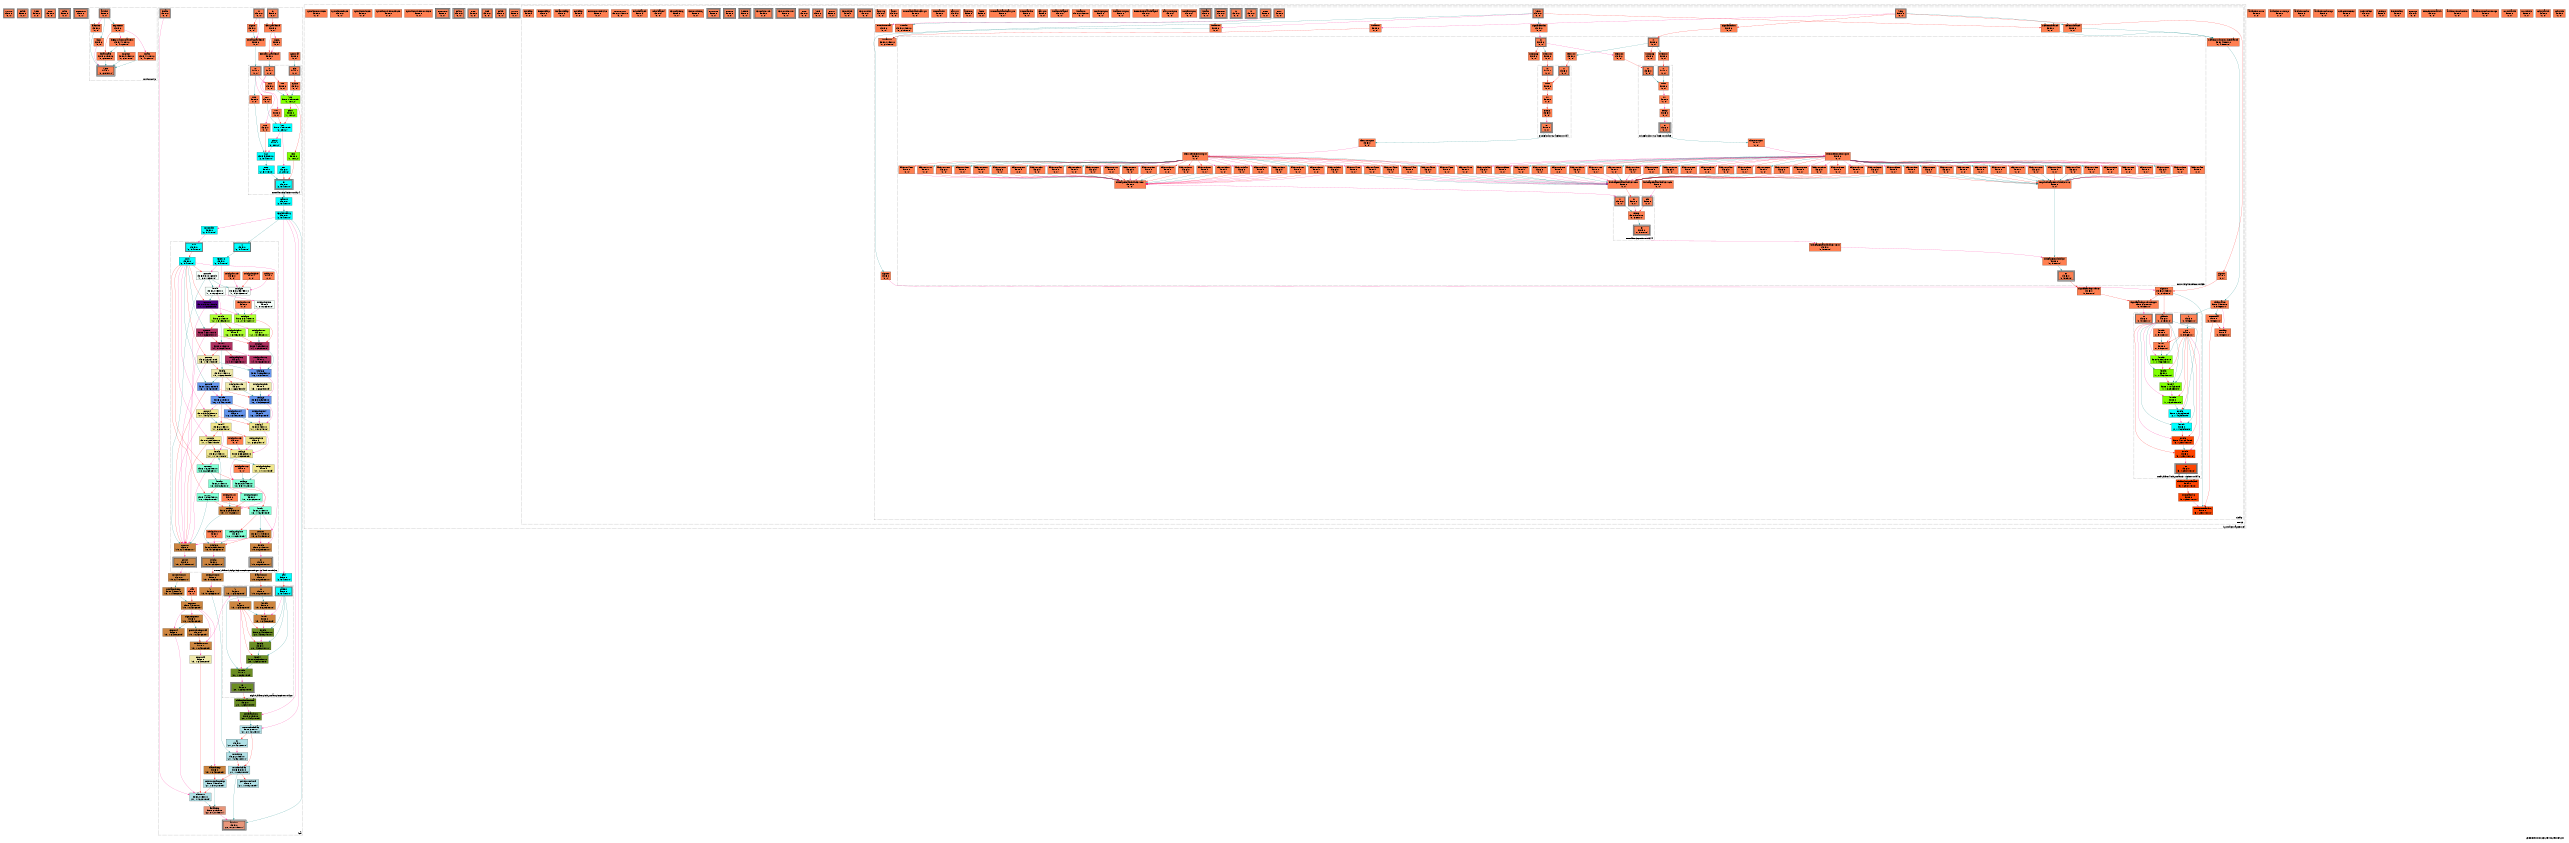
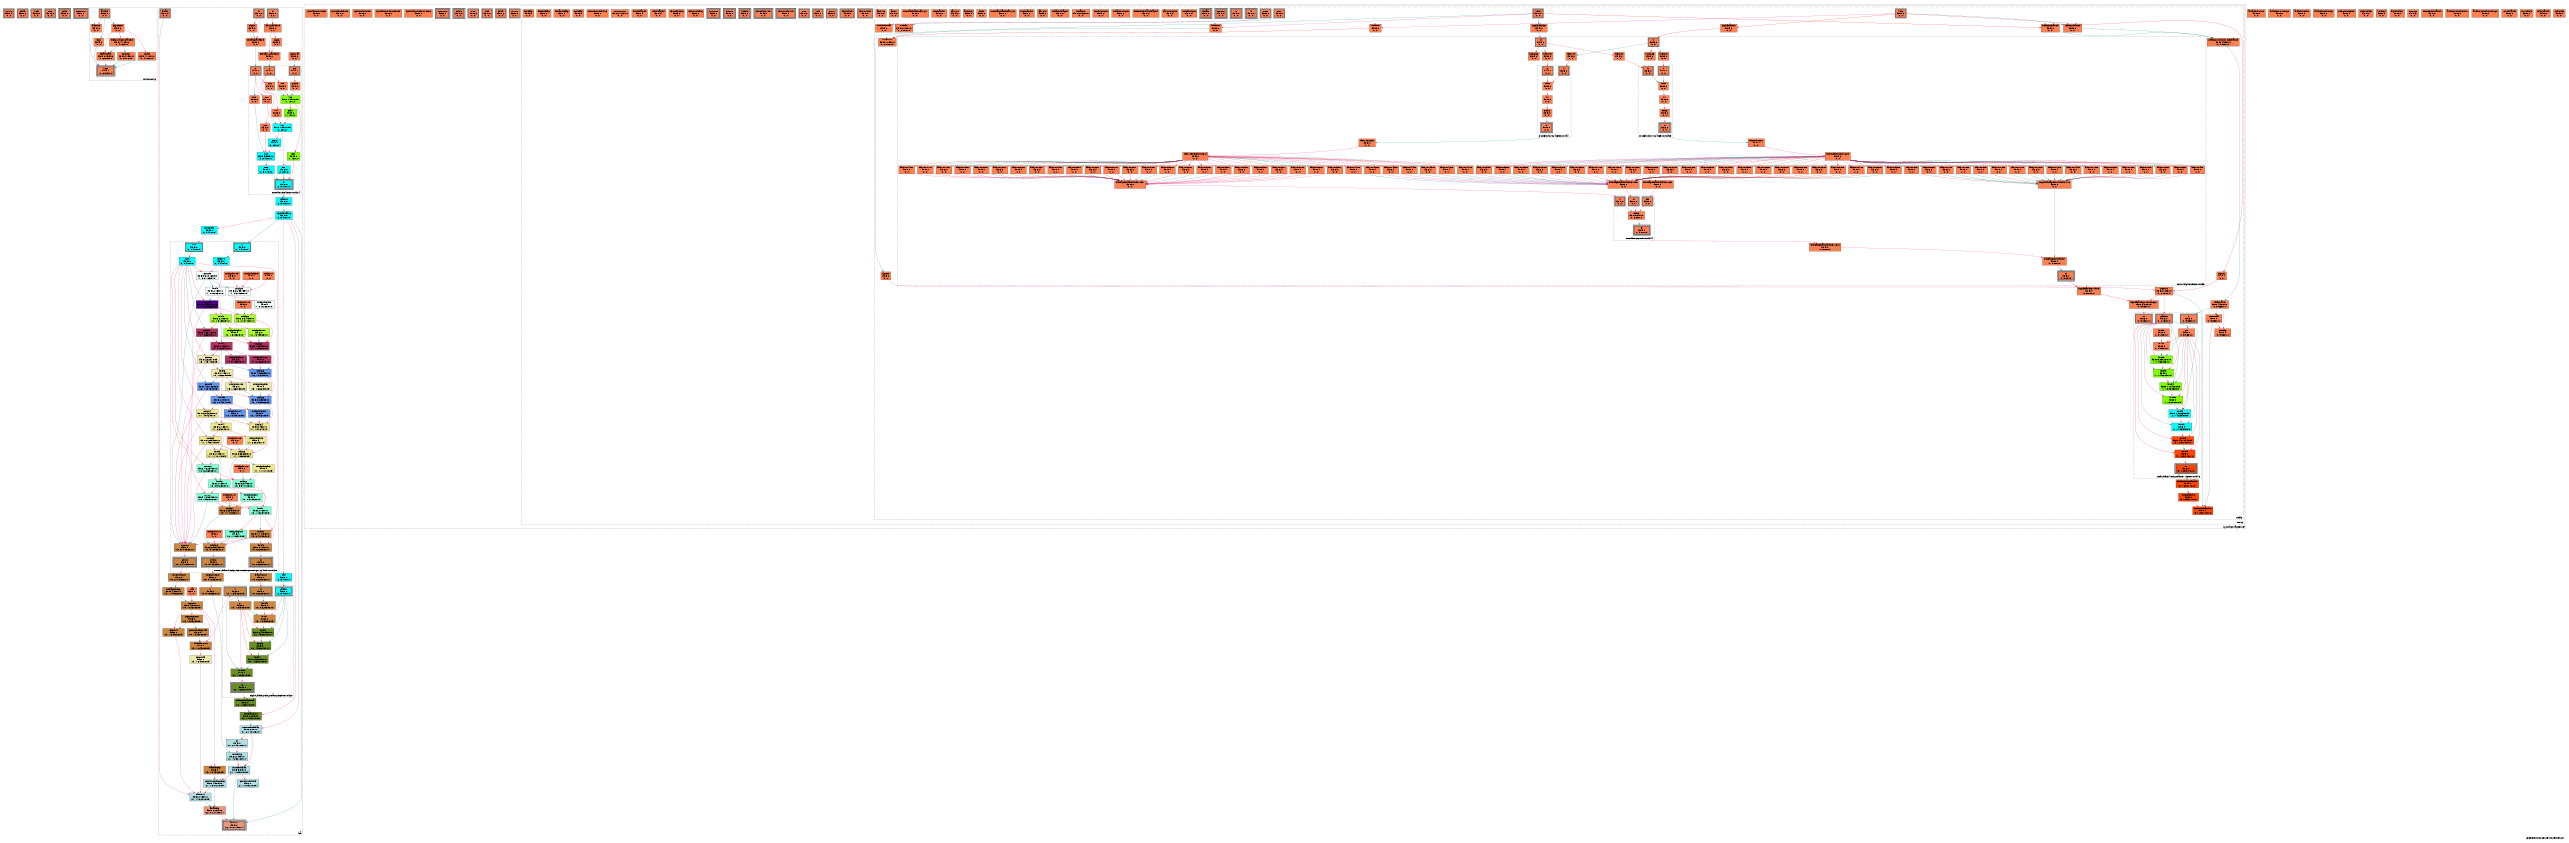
edge "padBit dT = 0 (0, 2.15e-10)" -> "level2 dT = 9.99615e-10 (1, 1.45615e-10)": reversed
edge "level2 dT = 2.15e-10 (18, 8.37692e-10)" -> "level3 dT = 2.15e-10 (17, 1.71017e-09)": reversed
